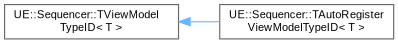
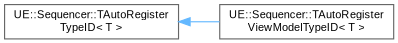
node "UE::Sequencer::TViewModel TypeID< T >": label "UE::Sequencer::TViewModel TypeID< T >" -> "UE::Sequencer::TAutoRegister TypeID< T >"
